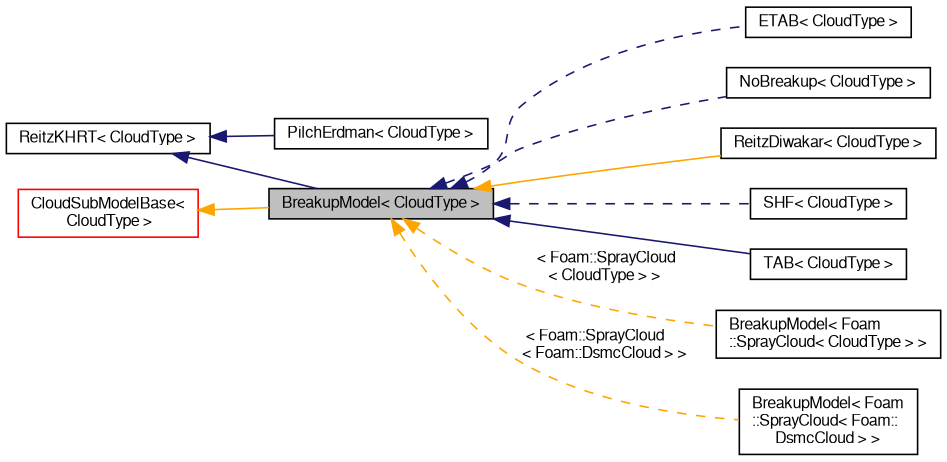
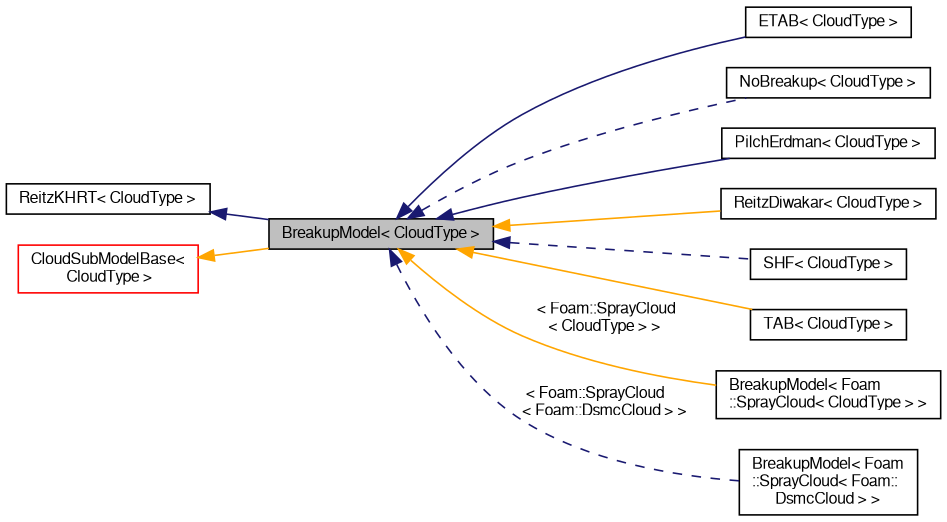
edge "ETAB< CloudType >" -> "BreakupModel< CloudType >": style dashed -> solid
edge "PilchErdman< CloudType >" -> "ReitzKHRT< CloudType >": now "PilchErdman< CloudType >" -> "BreakupModel< CloudType >"
edge "TAB< CloudType >" -> "BreakupModel< CloudType >": color midnightblue -> orange
edge "BreakupModel< Foam ::SprayCloud< CloudType > >" -> "BreakupModel< CloudType >": style dashed -> solid
edge "BreakupModel< Foam ::SprayCloud< Foam:: DsmcCloud > >" -> "BreakupModel< CloudType >": color orange -> midnightblue
